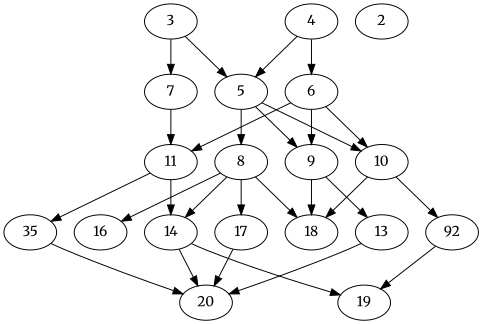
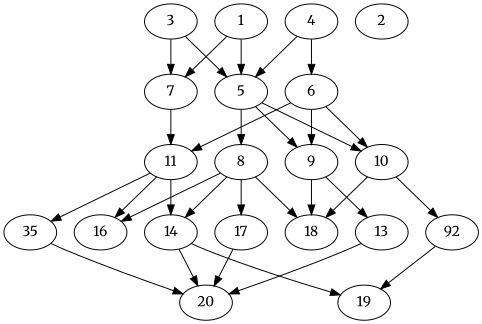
node "1": added
edge "11" -> "16": added
